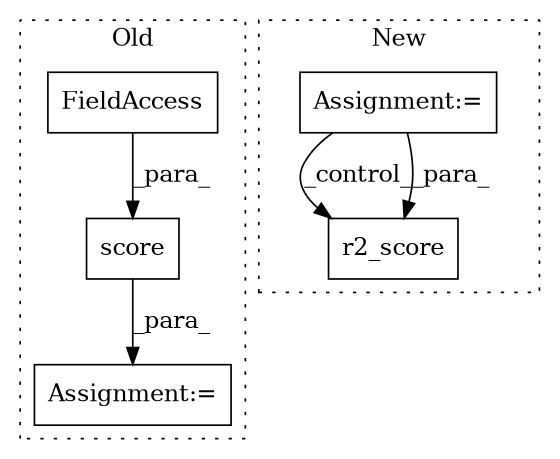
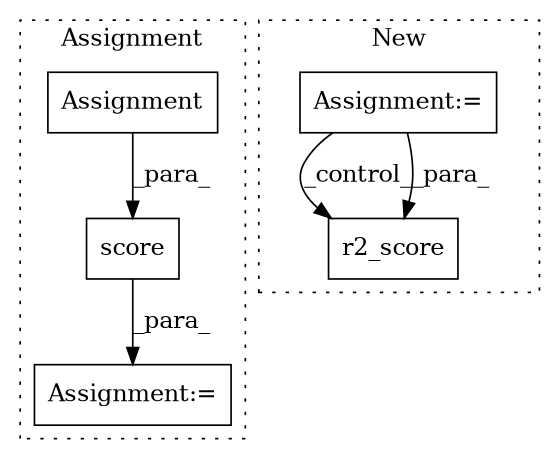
cluster "Old": label "Old" -> "Assignment"
node "FieldAccess": label "FieldAccess" -> "Assignment"
